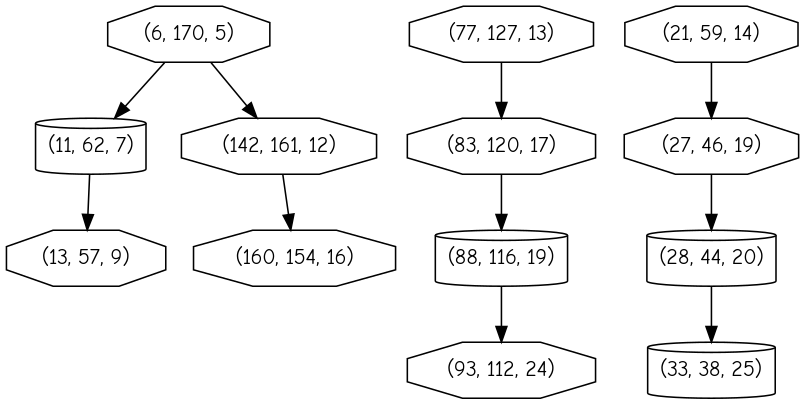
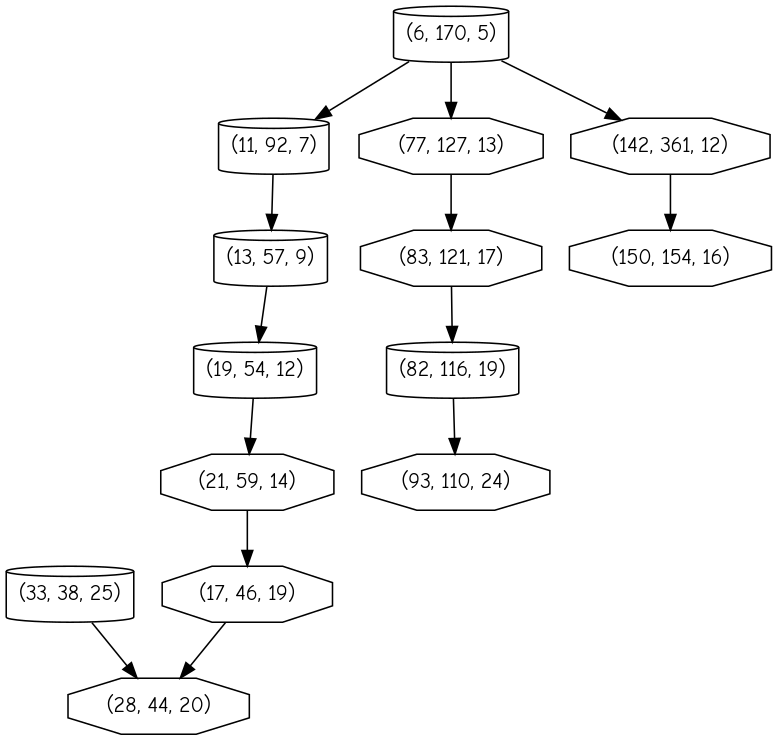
node "(6, 170, 5)": shape octagon -> cylinder
edge "(6, 170, 5)" -> "(77, 127, 13)": added
node "(11, 62, 7)": label "(11, 62, 7)" -> "(11, 92, 7)"
node "(142, 161, 12)": label "(142, 161, 12)" -> "(142, 361, 12)"
node "(83, 120, 17)": label "(83, 120, 17)" -> "(83, 121, 17)"
node "(27, 46, 19)": label "(27, 46, 19)" -> "(17, 46, 19)"
node "(13, 57, 9)": shape octagon -> cylinder
node "(160, 154, 16)": label "(160, 154, 16)" -> "(150, 154, 16)"
node "(88, 116, 19)": label "(88, 116, 19)" -> "(82, 116, 19)"
node "(28, 44, 20)": shape cylinder -> octagon
edge "(28, 44, 20)" -> "(33, 38, 25)": reversed
node "(19, 54, 12)": added
node "(93, 112, 24)": label "(93, 112, 24)" -> "(93, 110, 24)"
